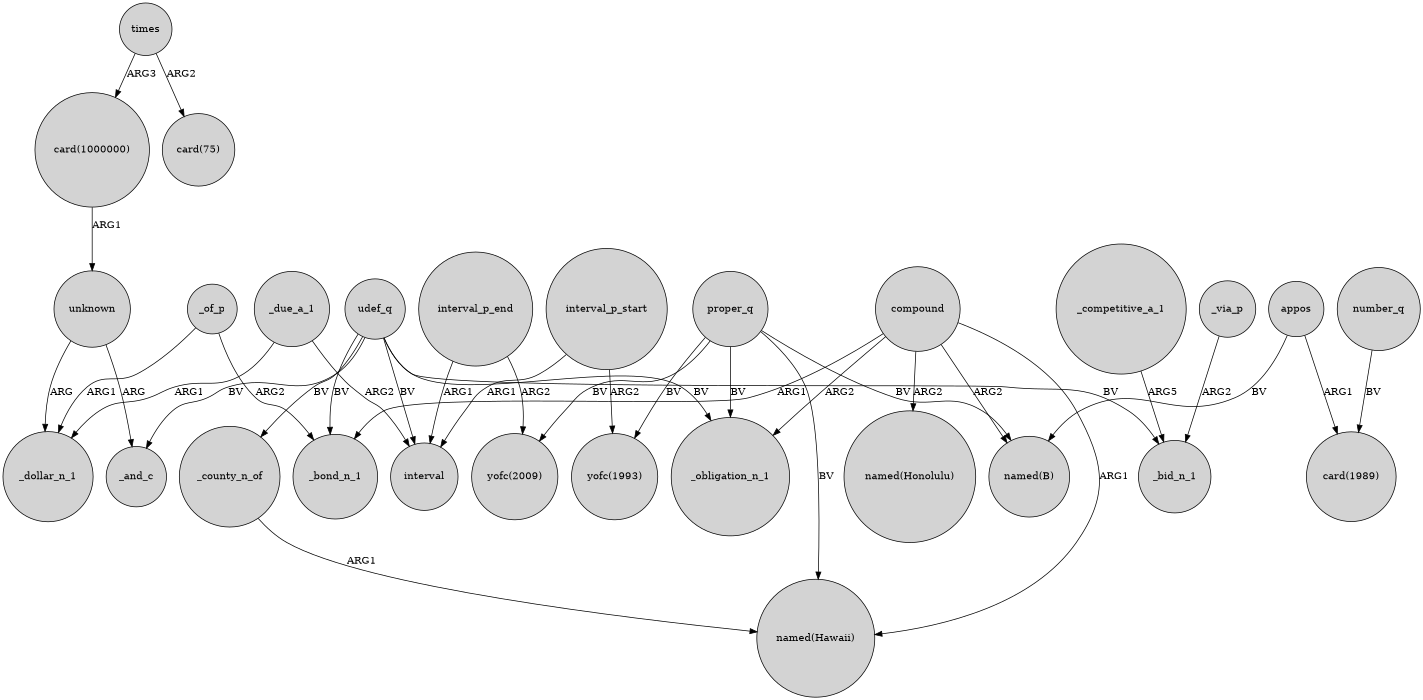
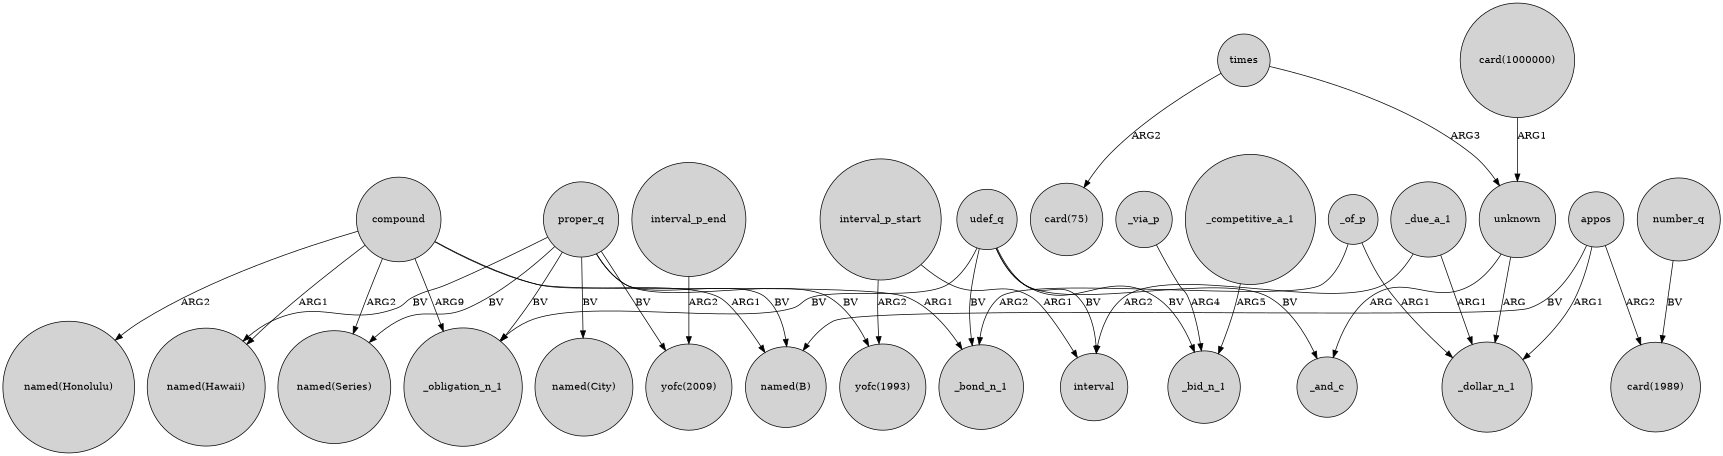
edge "times" -> "card(1000000)": now "times" -> "unknown"
edge "appos" -> "_dollar_n_1": added, label "ARG1"
node "named(Series)": added
node "named(City)": added
edge "compound" -> "_obligation_n_1": label "ARG2" -> "ARG9"
edge "compound" -> "named(B)": label "ARG2" -> "ARG1"
edge "_via_p" -> "_bid_n_1": label "ARG2" -> "ARG4"
edge "appos" -> "card(1989)": label "ARG1" -> "ARG2"
edge "interval_p_end" -> "interval": removed, label "ARG1"
node "_county_n_of": removed
